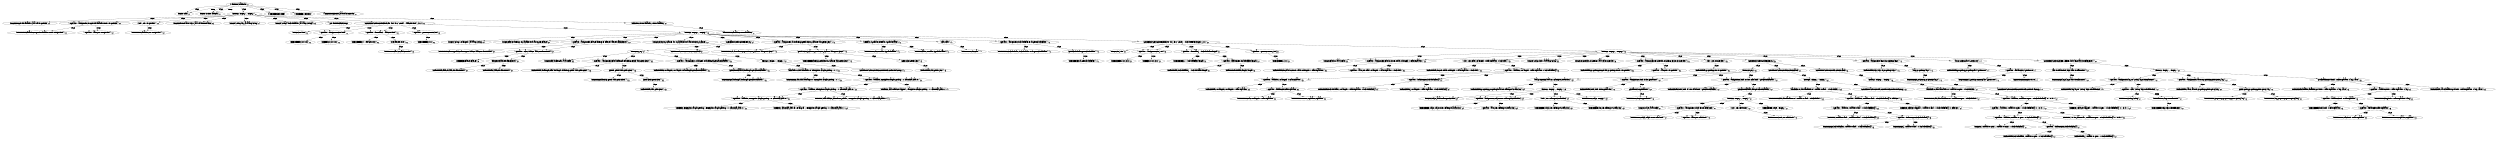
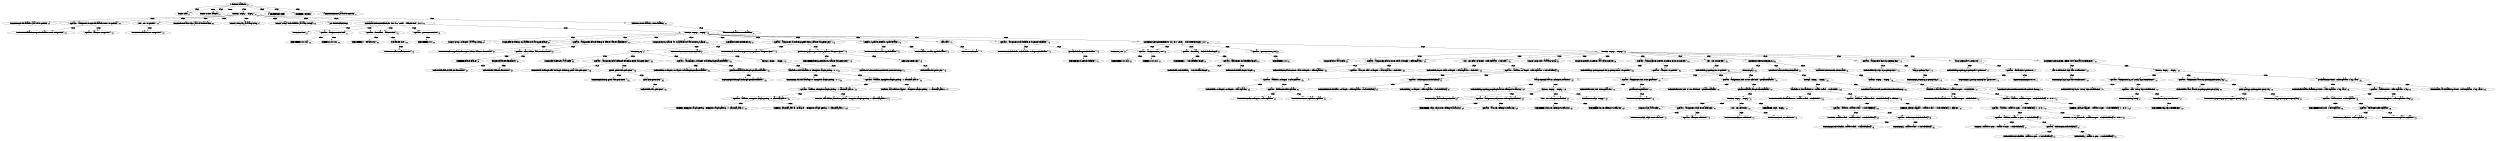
edge "(<operator>.cast,(String) keys.nextElement())" -> "(nextElement,keys.nextElement())": label "DDG: " -> "AST: "
node "(IDENTIFIER,$obj9,new File(inDir))": added
